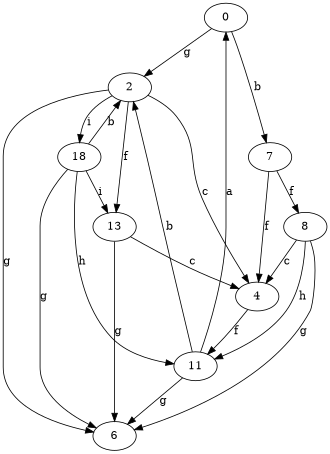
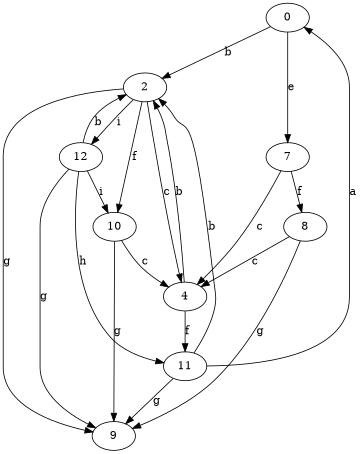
edge "0" -> "2": label "g" -> "b"
edge "0" -> "7": label "b" -> "e"
node "18": label "18" -> "12"
edge "4" -> "2": added, label "b"
node "13": label "13" -> "10"
edge "7" -> "4": label "f" -> "c"
edge "8" -> "11": removed, label "h"
node "6": label "6" -> "9"
